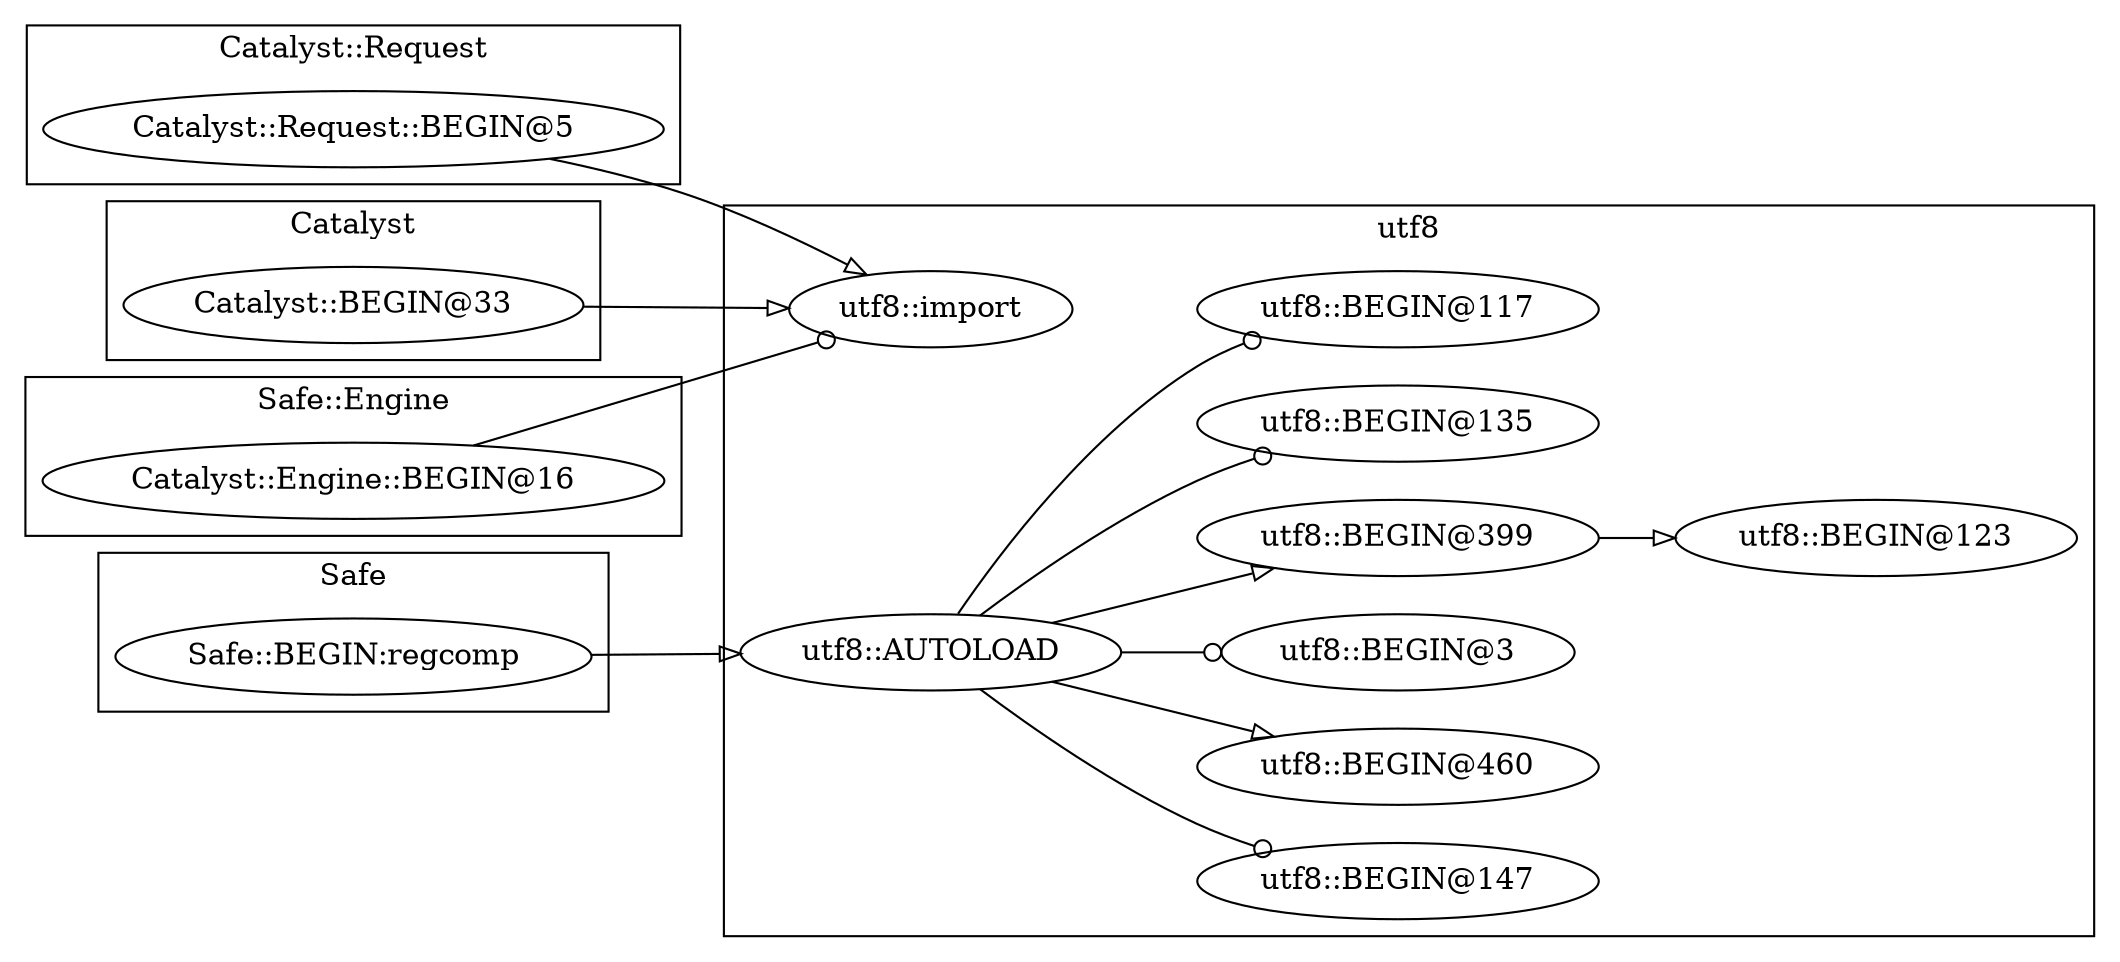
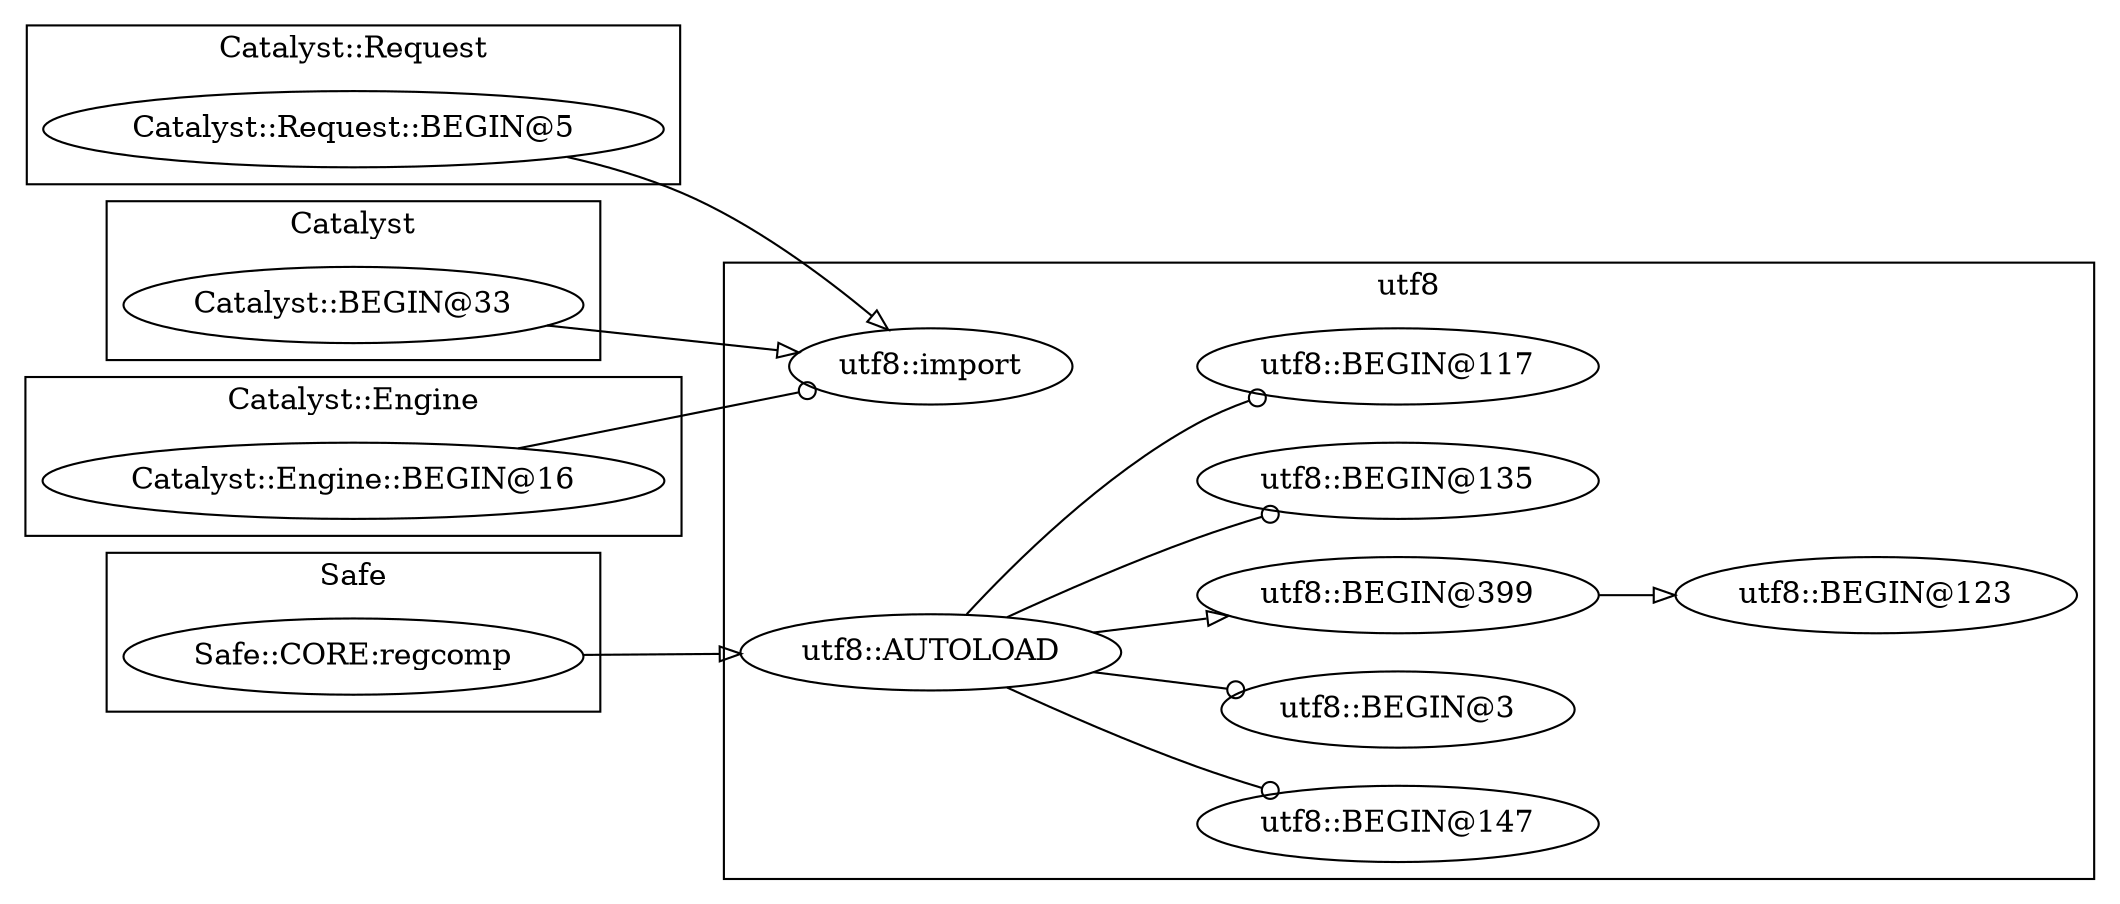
cluster "Safe::Engine": label "Safe::Engine" -> "Catalyst::Engine"
node "Safe::BEGIN:regcomp": label "Safe::BEGIN:regcomp" -> "Safe::CORE:regcomp"
node "utf8::BEGIN@460": removed
